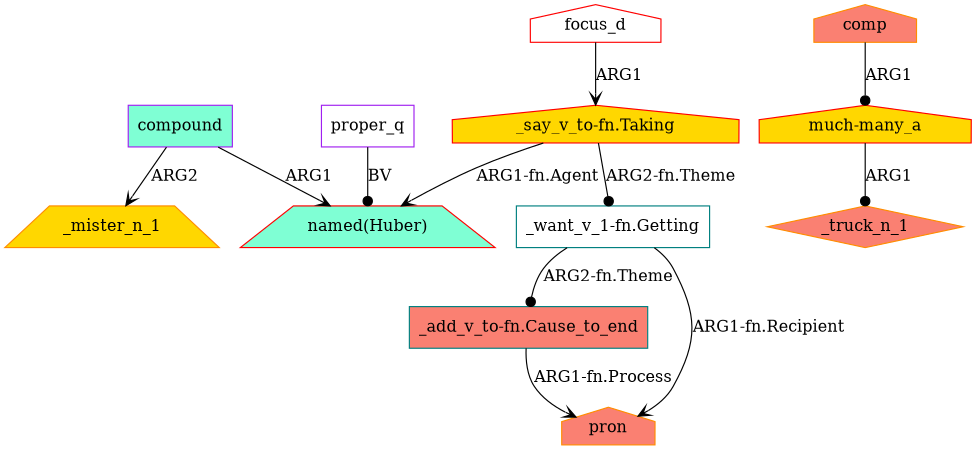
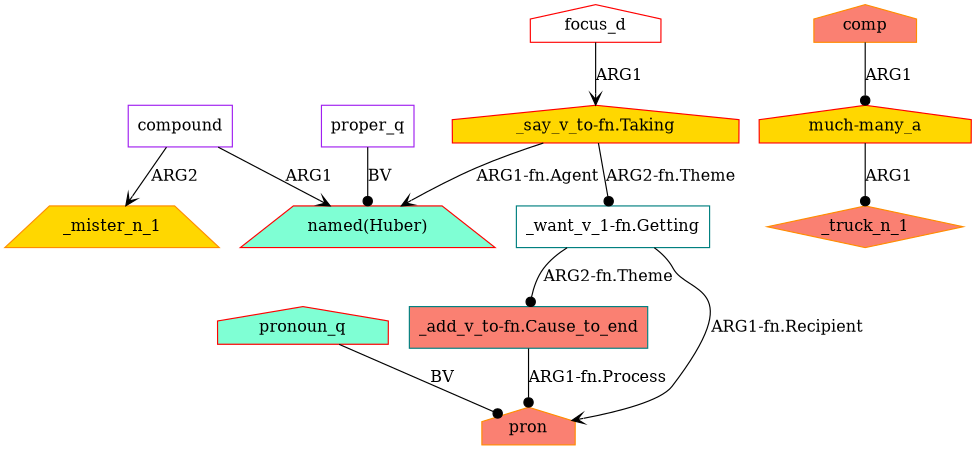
node "compound": fillcolor aquamarine -> white
node "pronoun_q": added
edge "_add_v_to-fn.Cause_to_end" -> "pron": arrowhead vee -> dot
